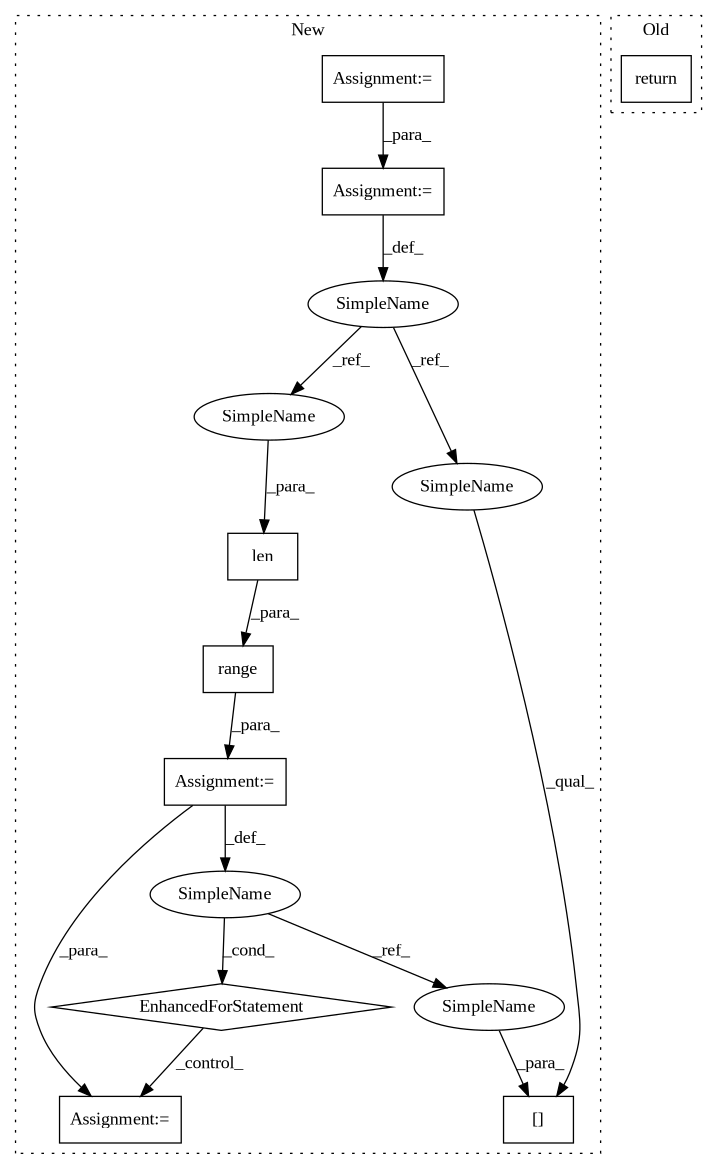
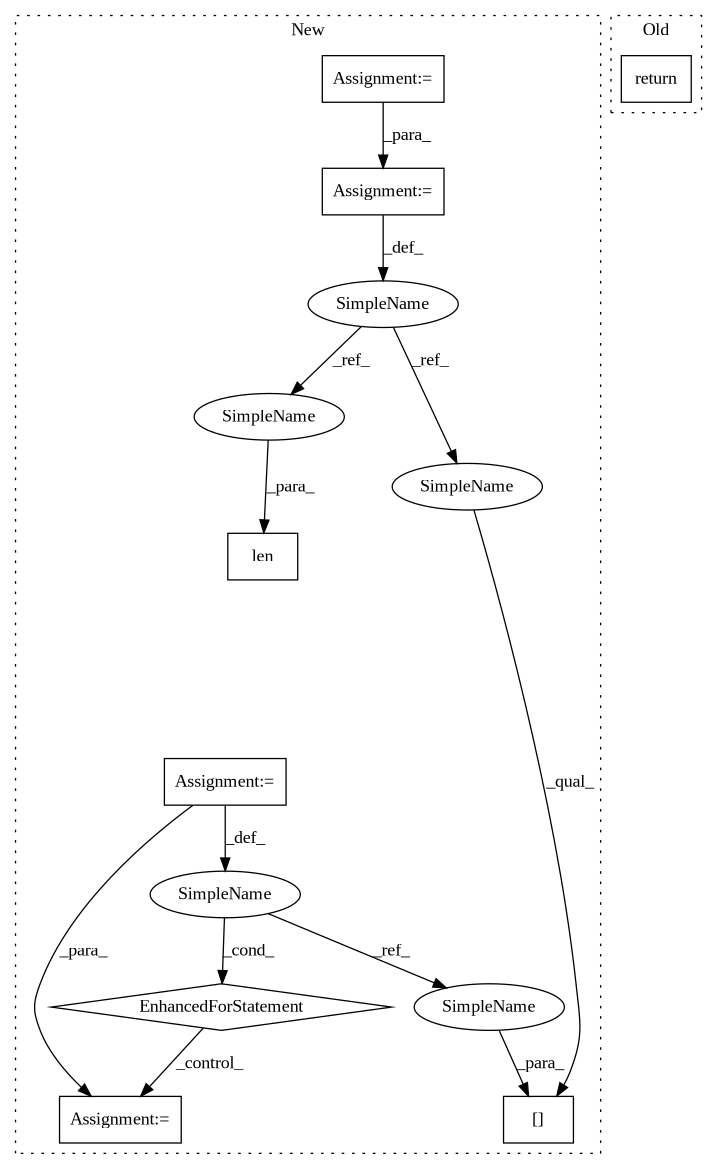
node "range": removed
